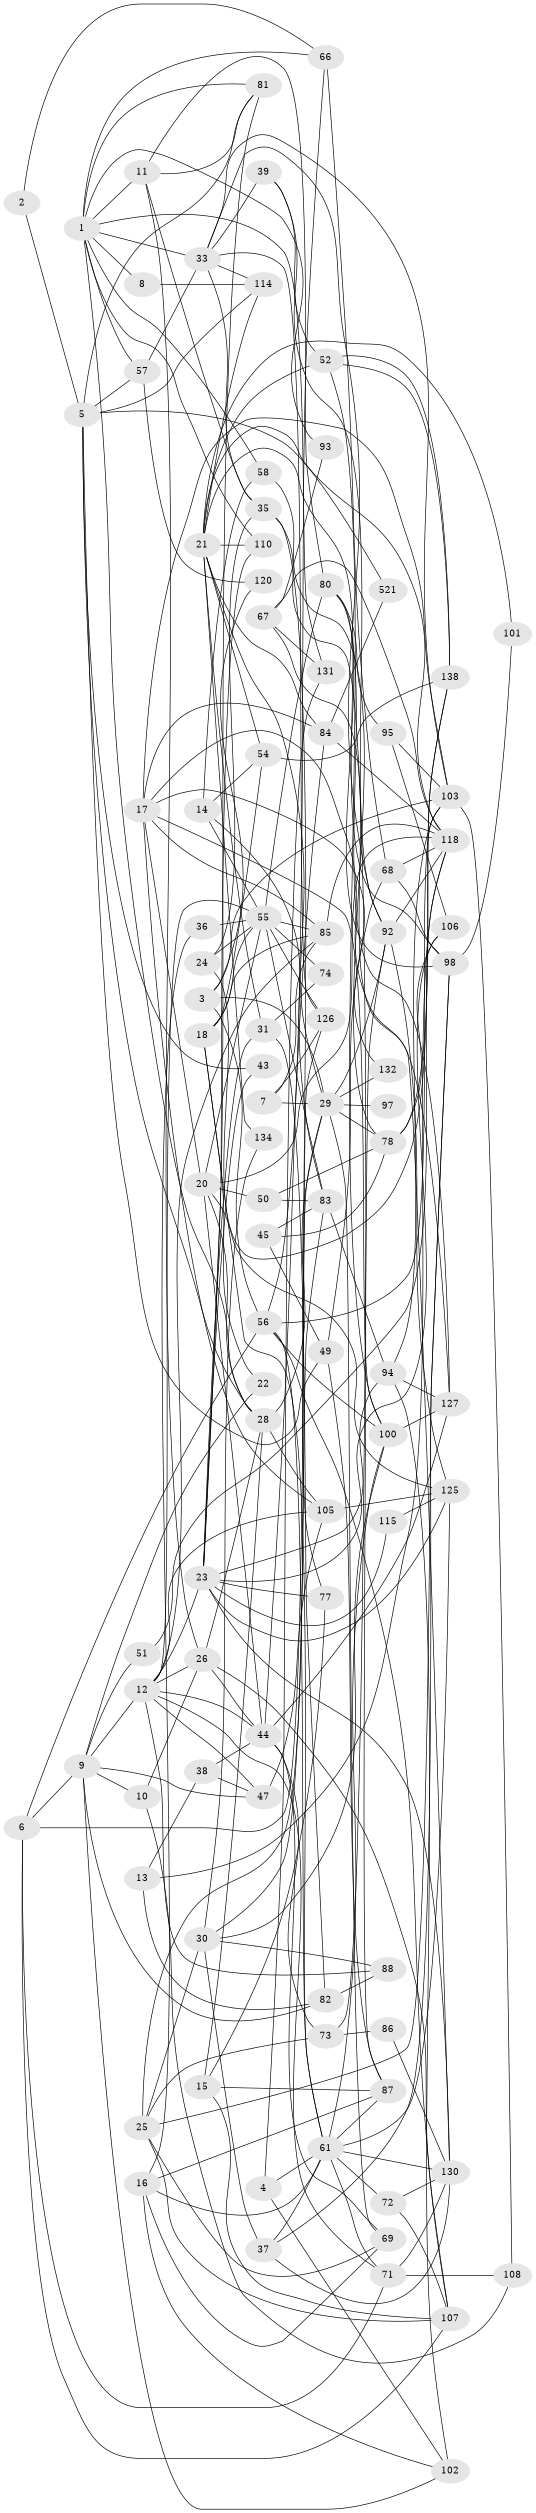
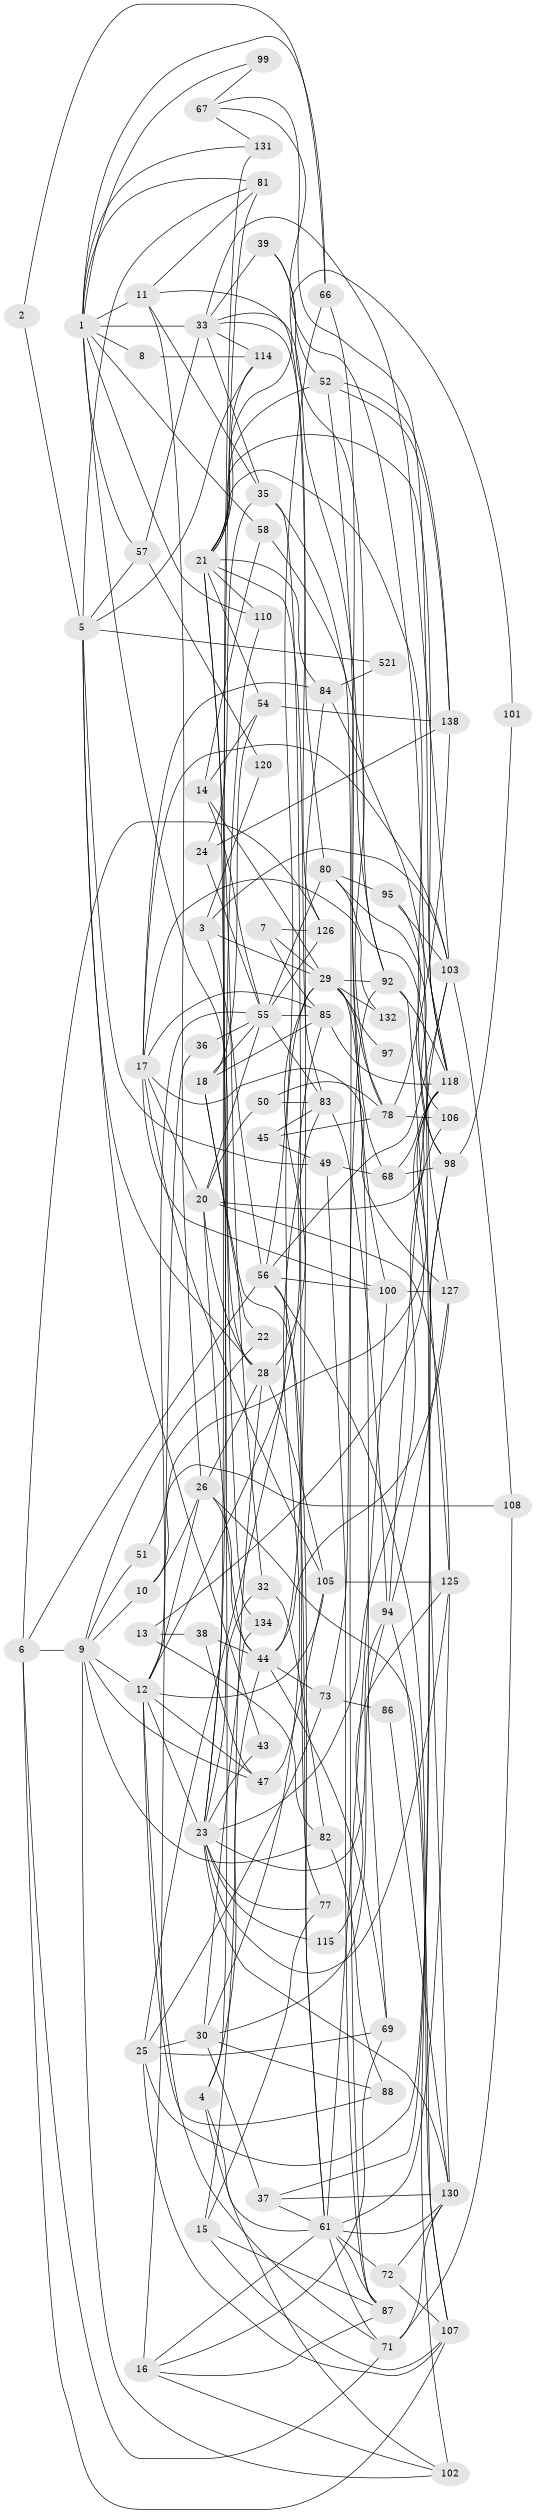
node "93": label "93" -> "99"
node "74": removed
node "31": label "31" -> "32"
edge "12" -- "44": now "4" -- "44"
edge "100" -- "30": now "94" -- "30"
